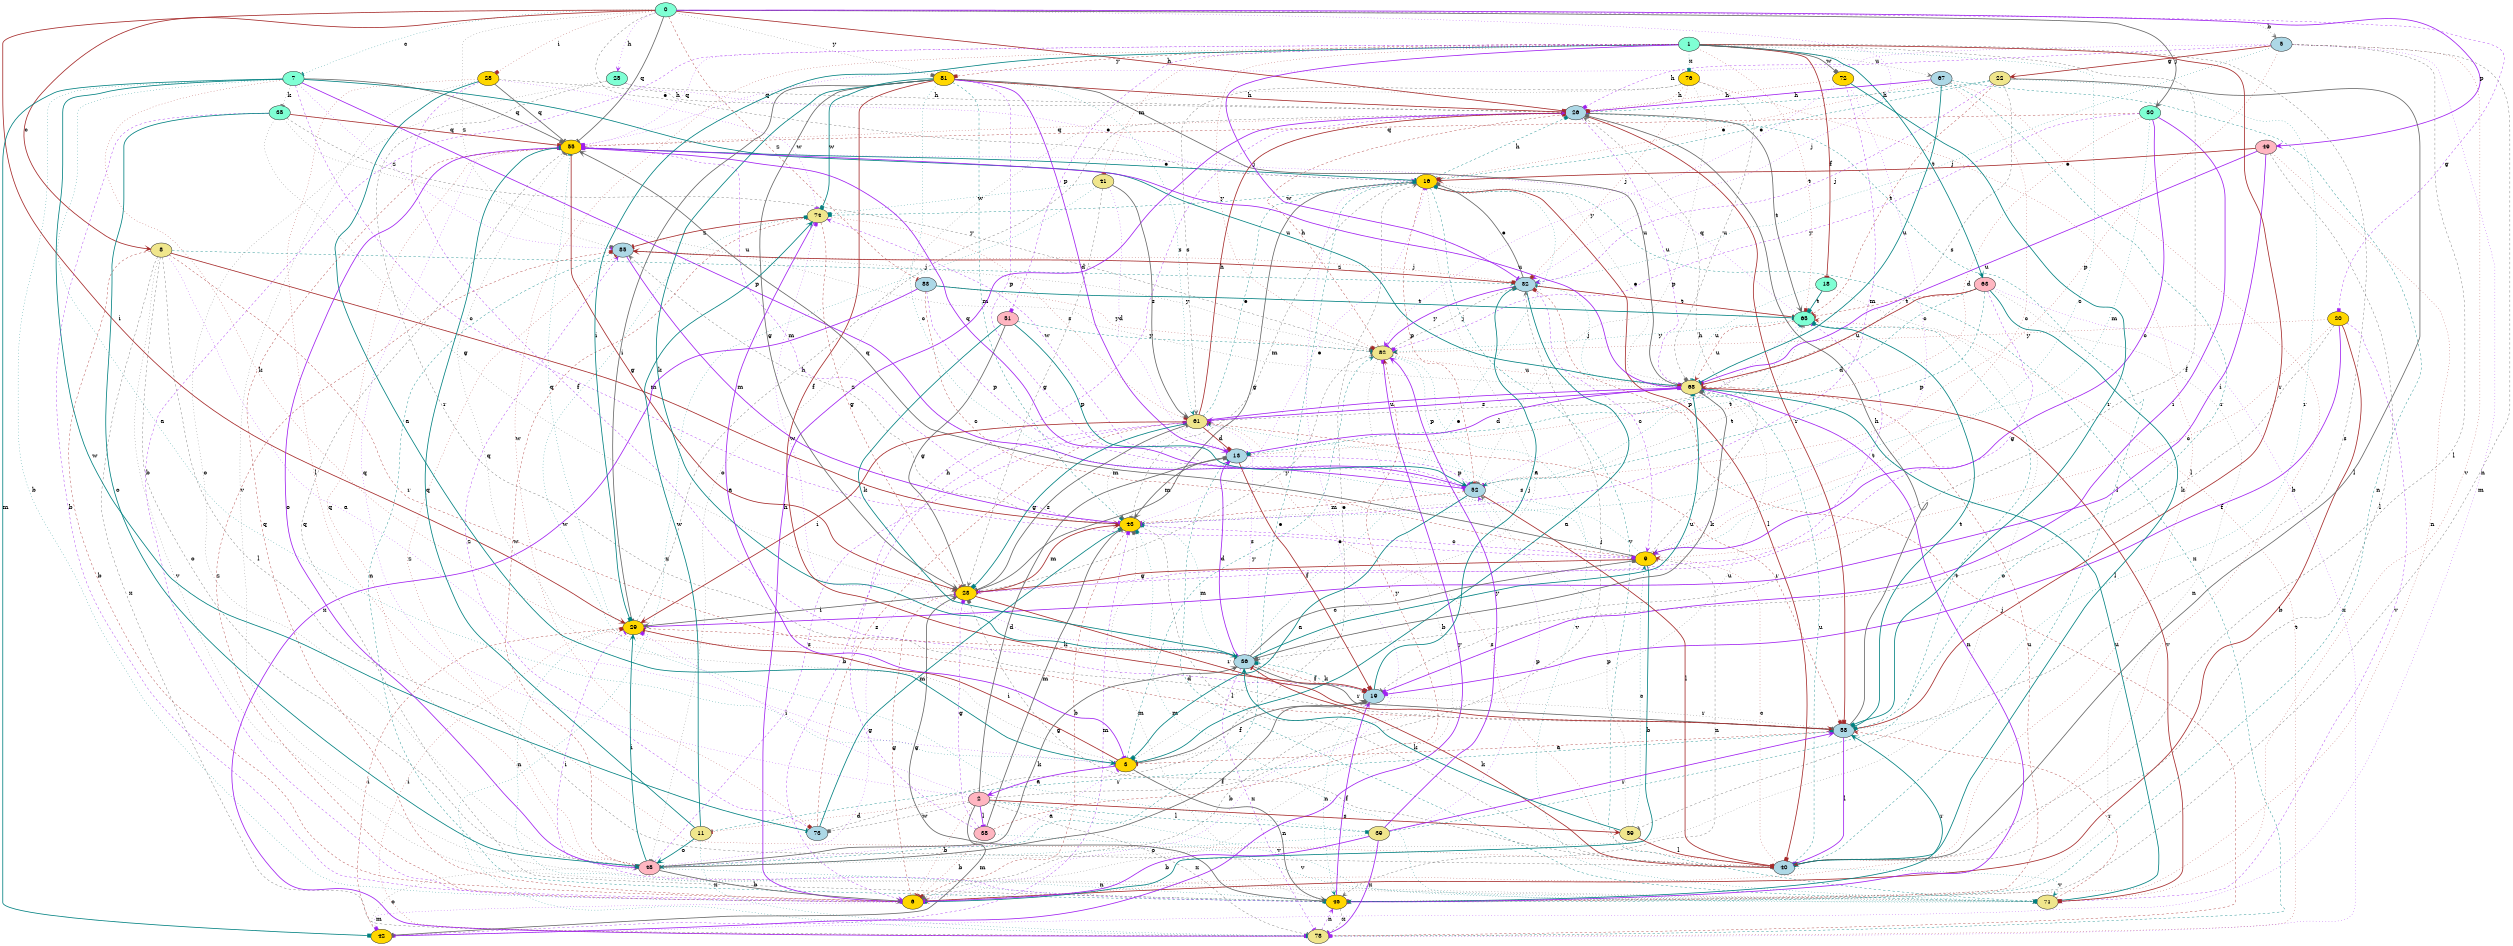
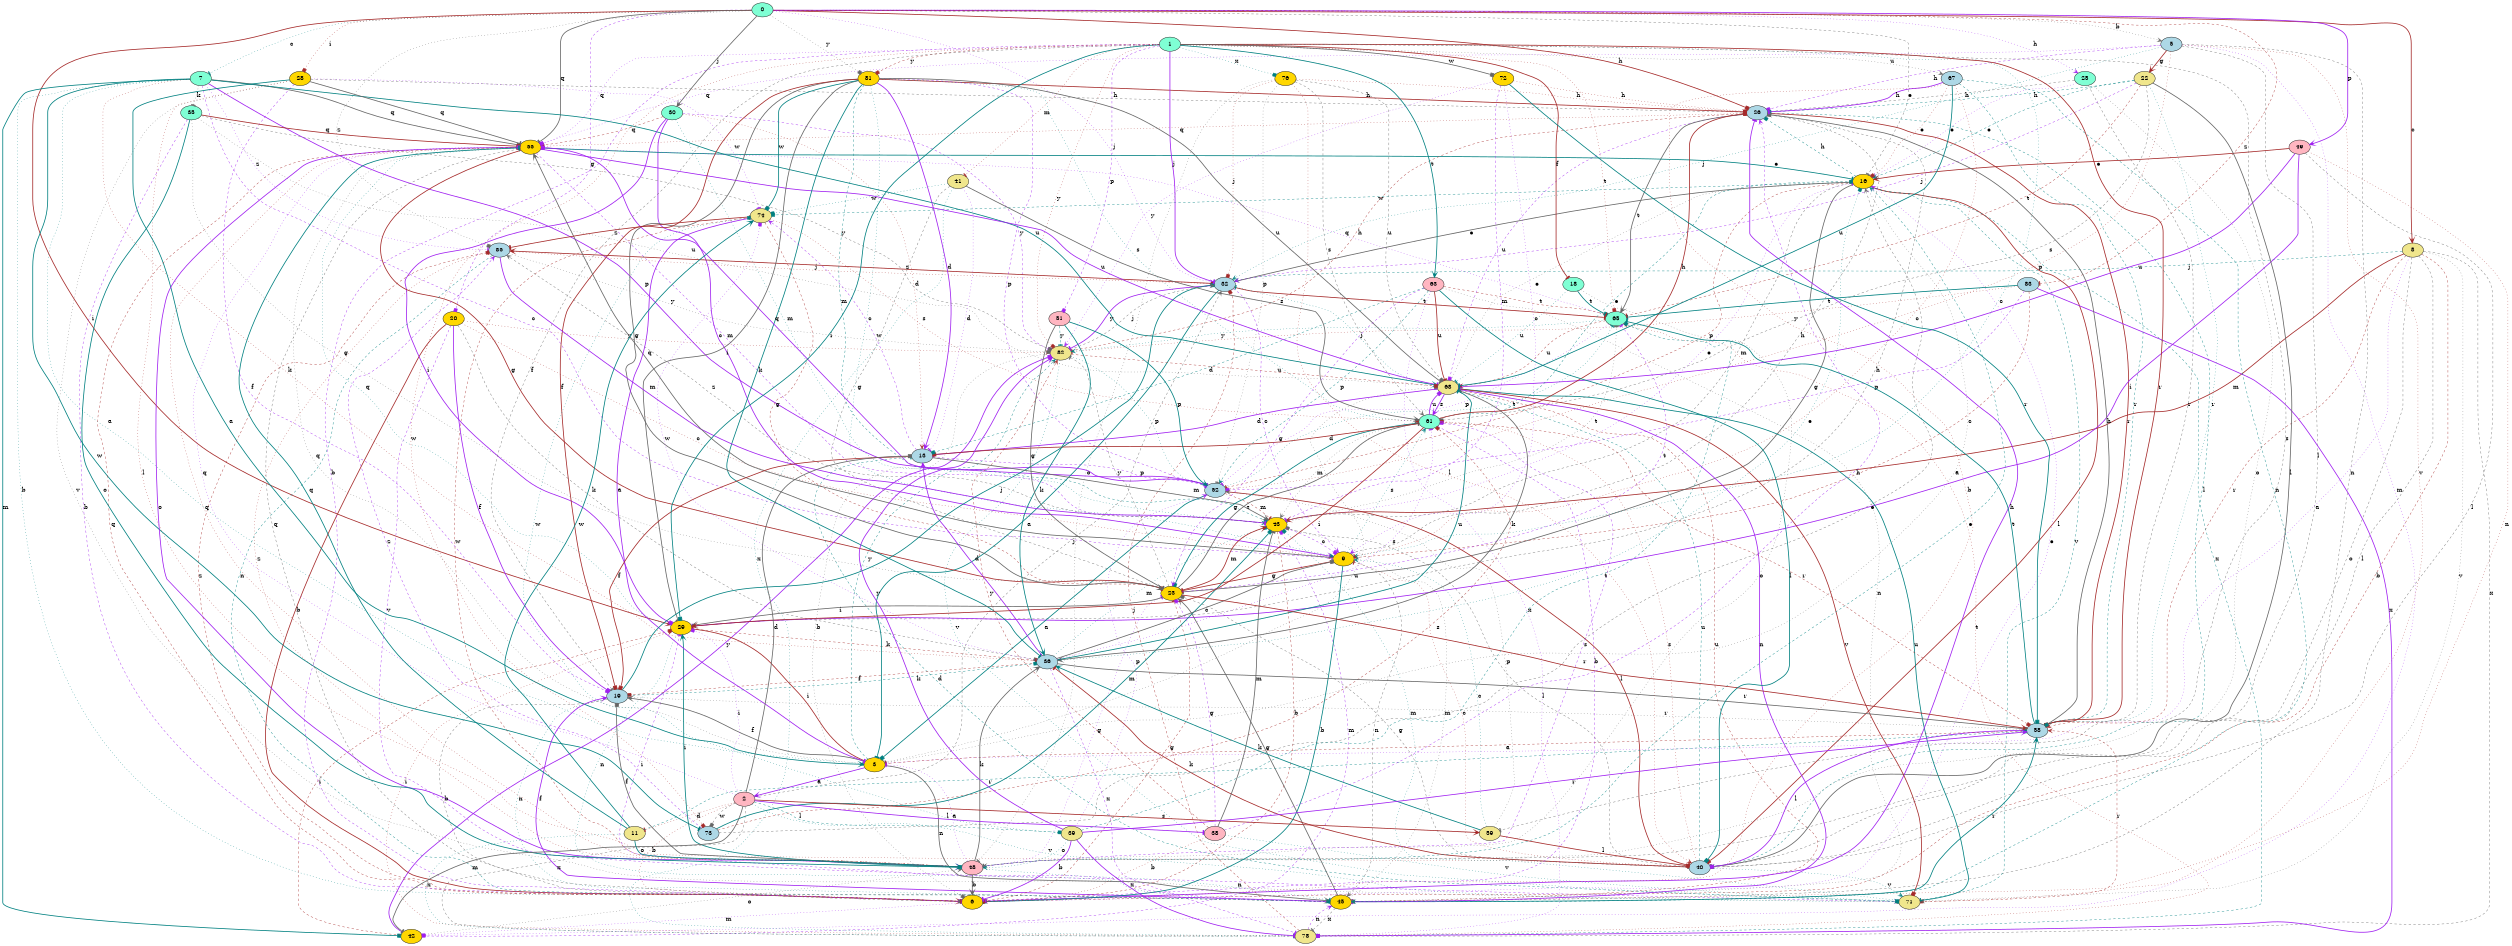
edge "82" -> "68": style dotted -> dashed
node "61": fillcolor khaki -> aquamarine
edge "30" -> "19": now "30" -> "29"
